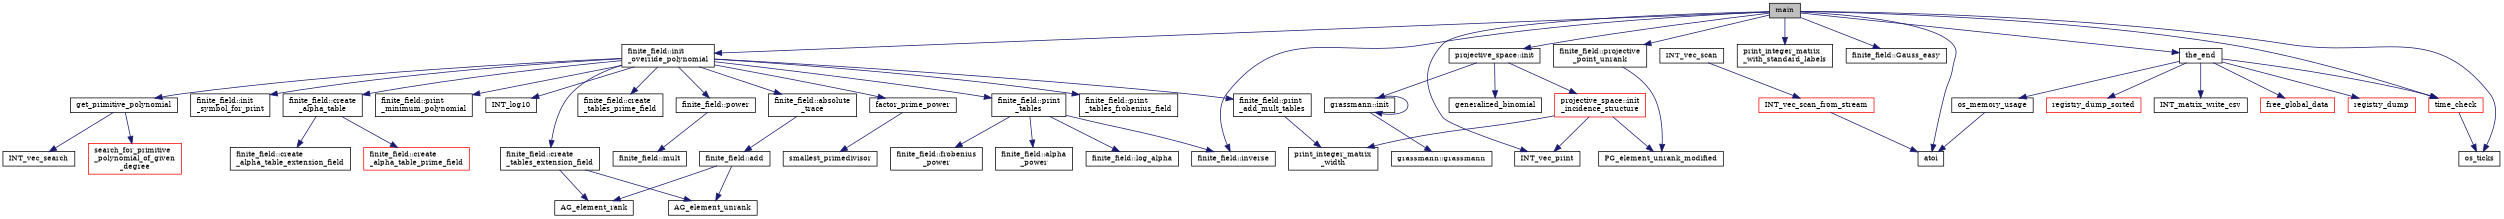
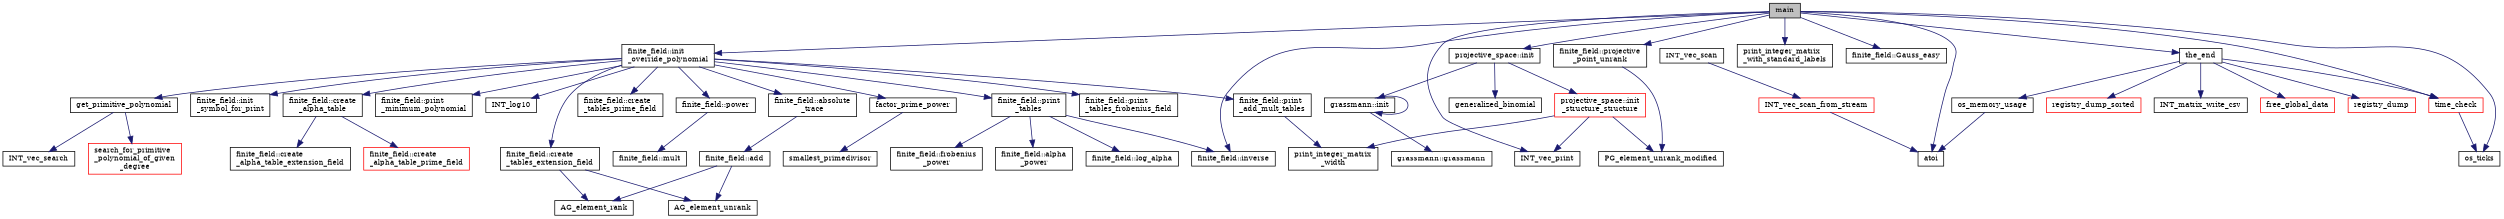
node "projective_space::init _incidence_structure": label "projective_space::init _incidence_structure" -> "projective_space::init _structure_structure"
